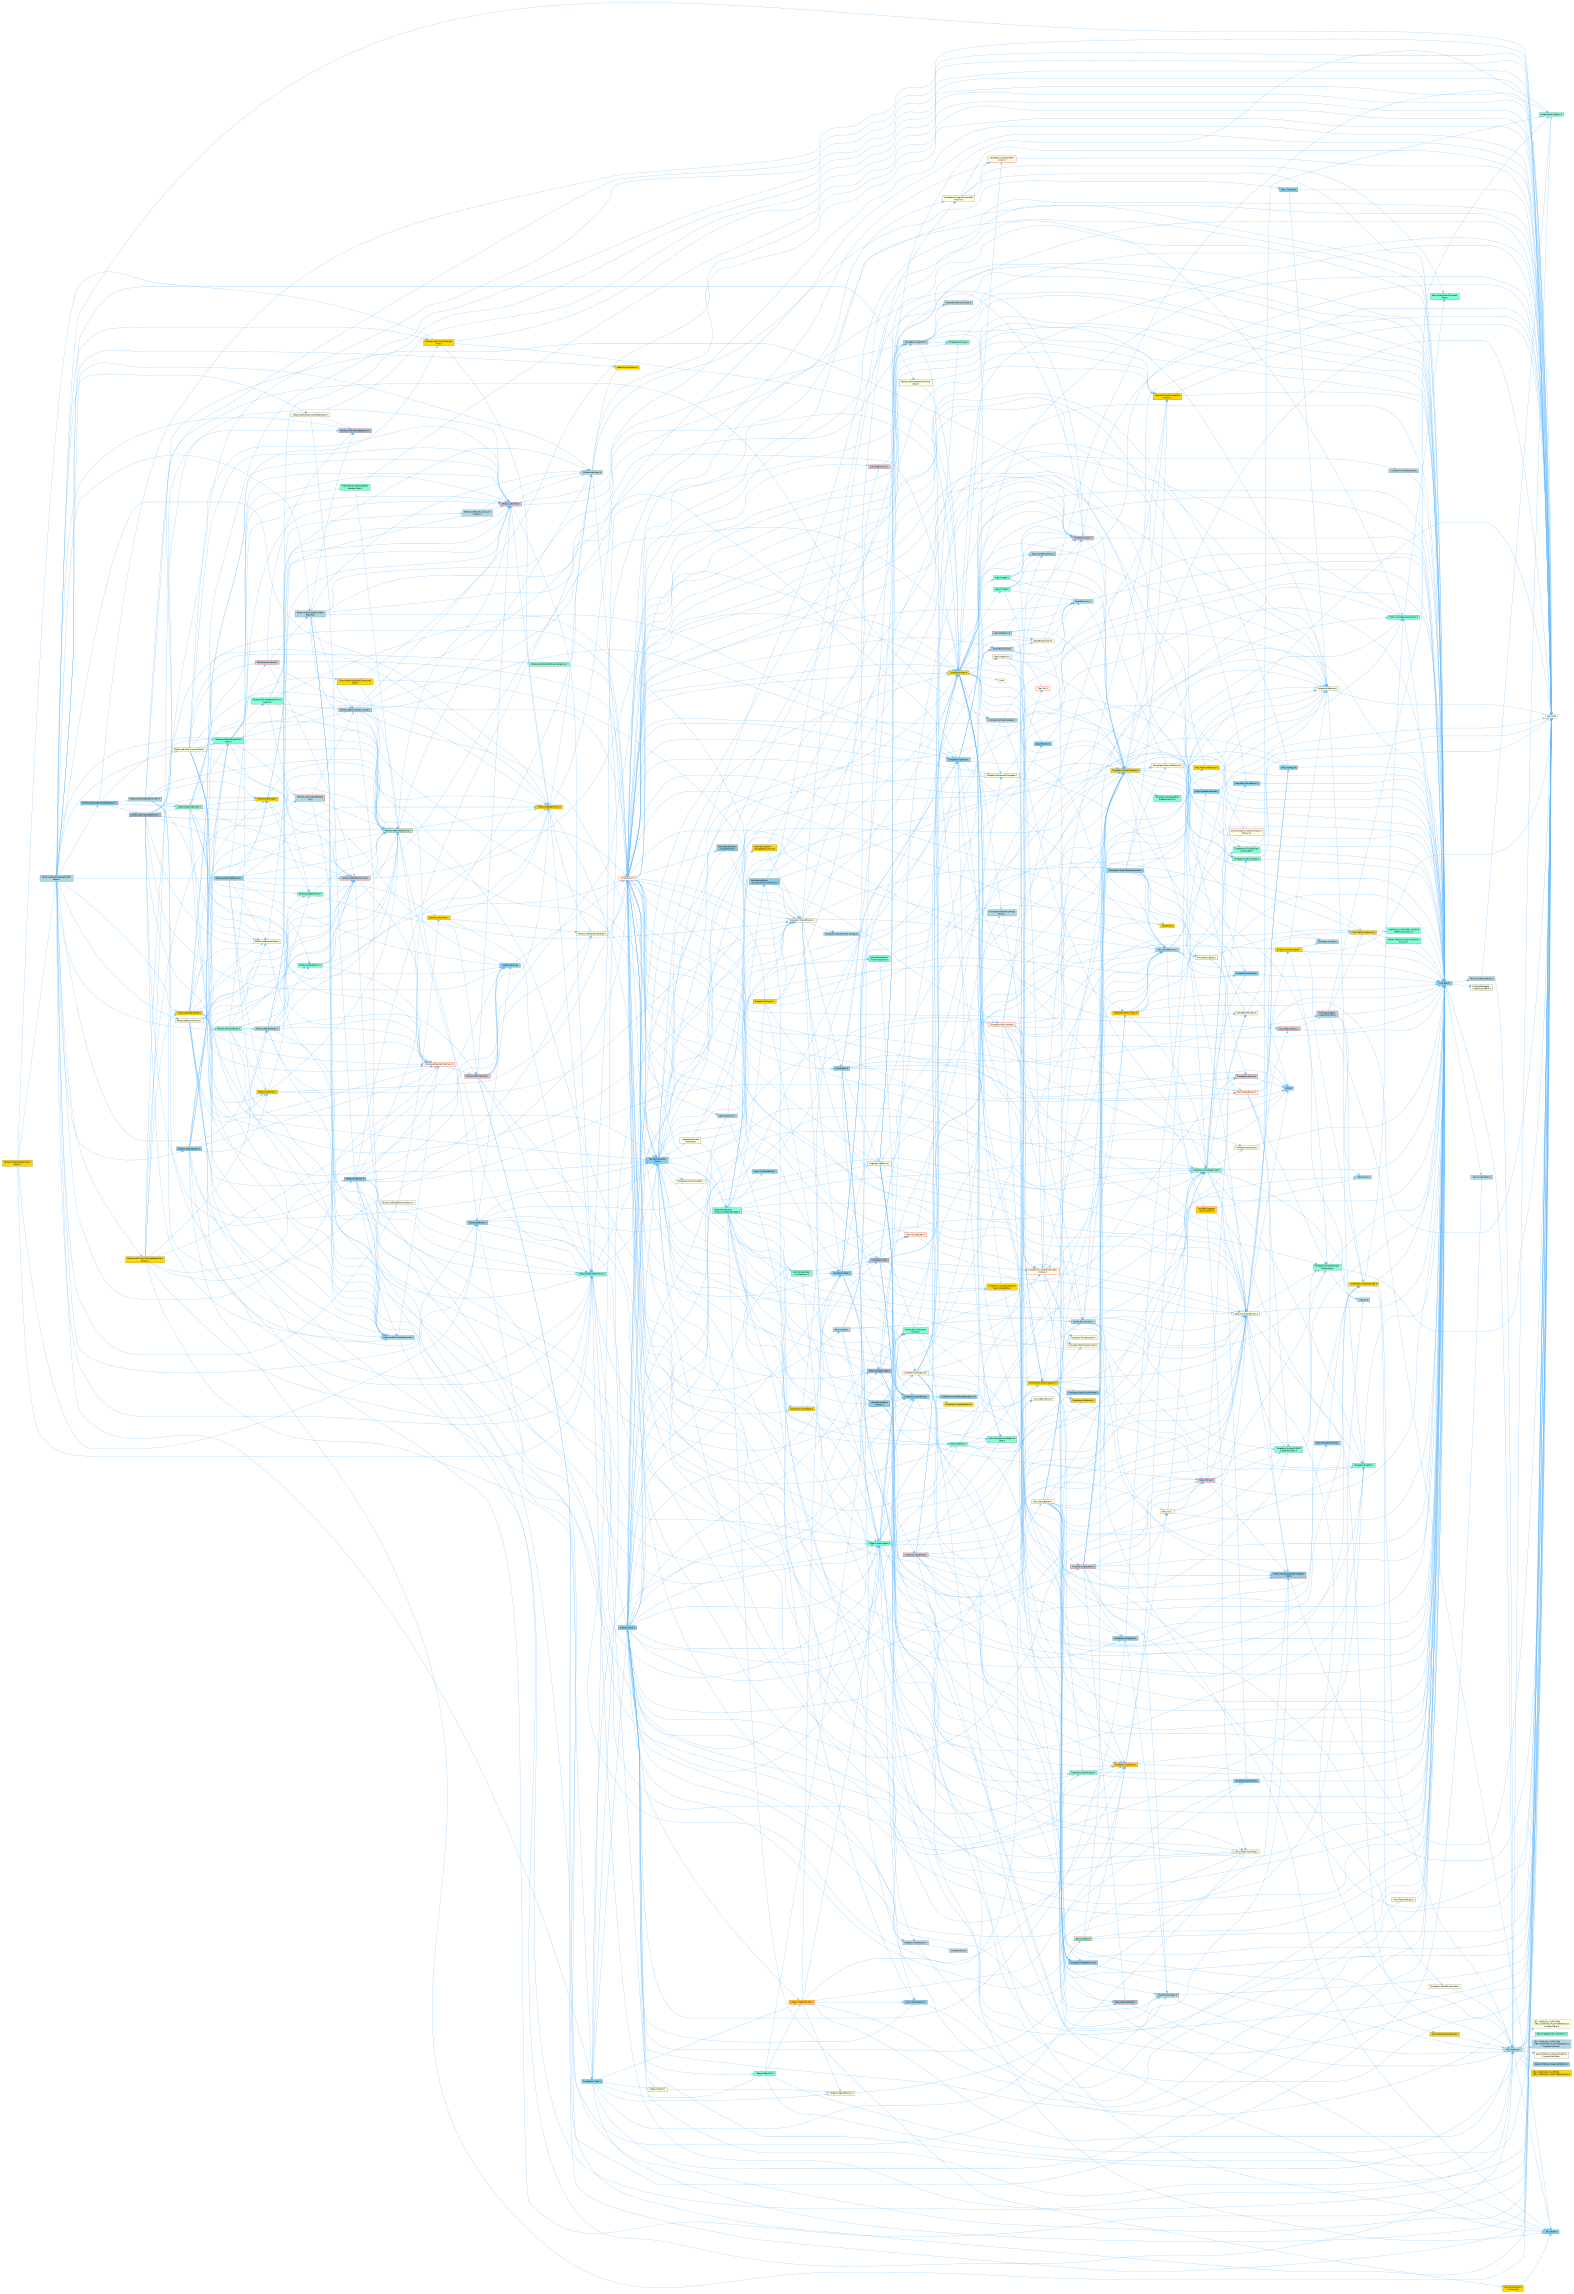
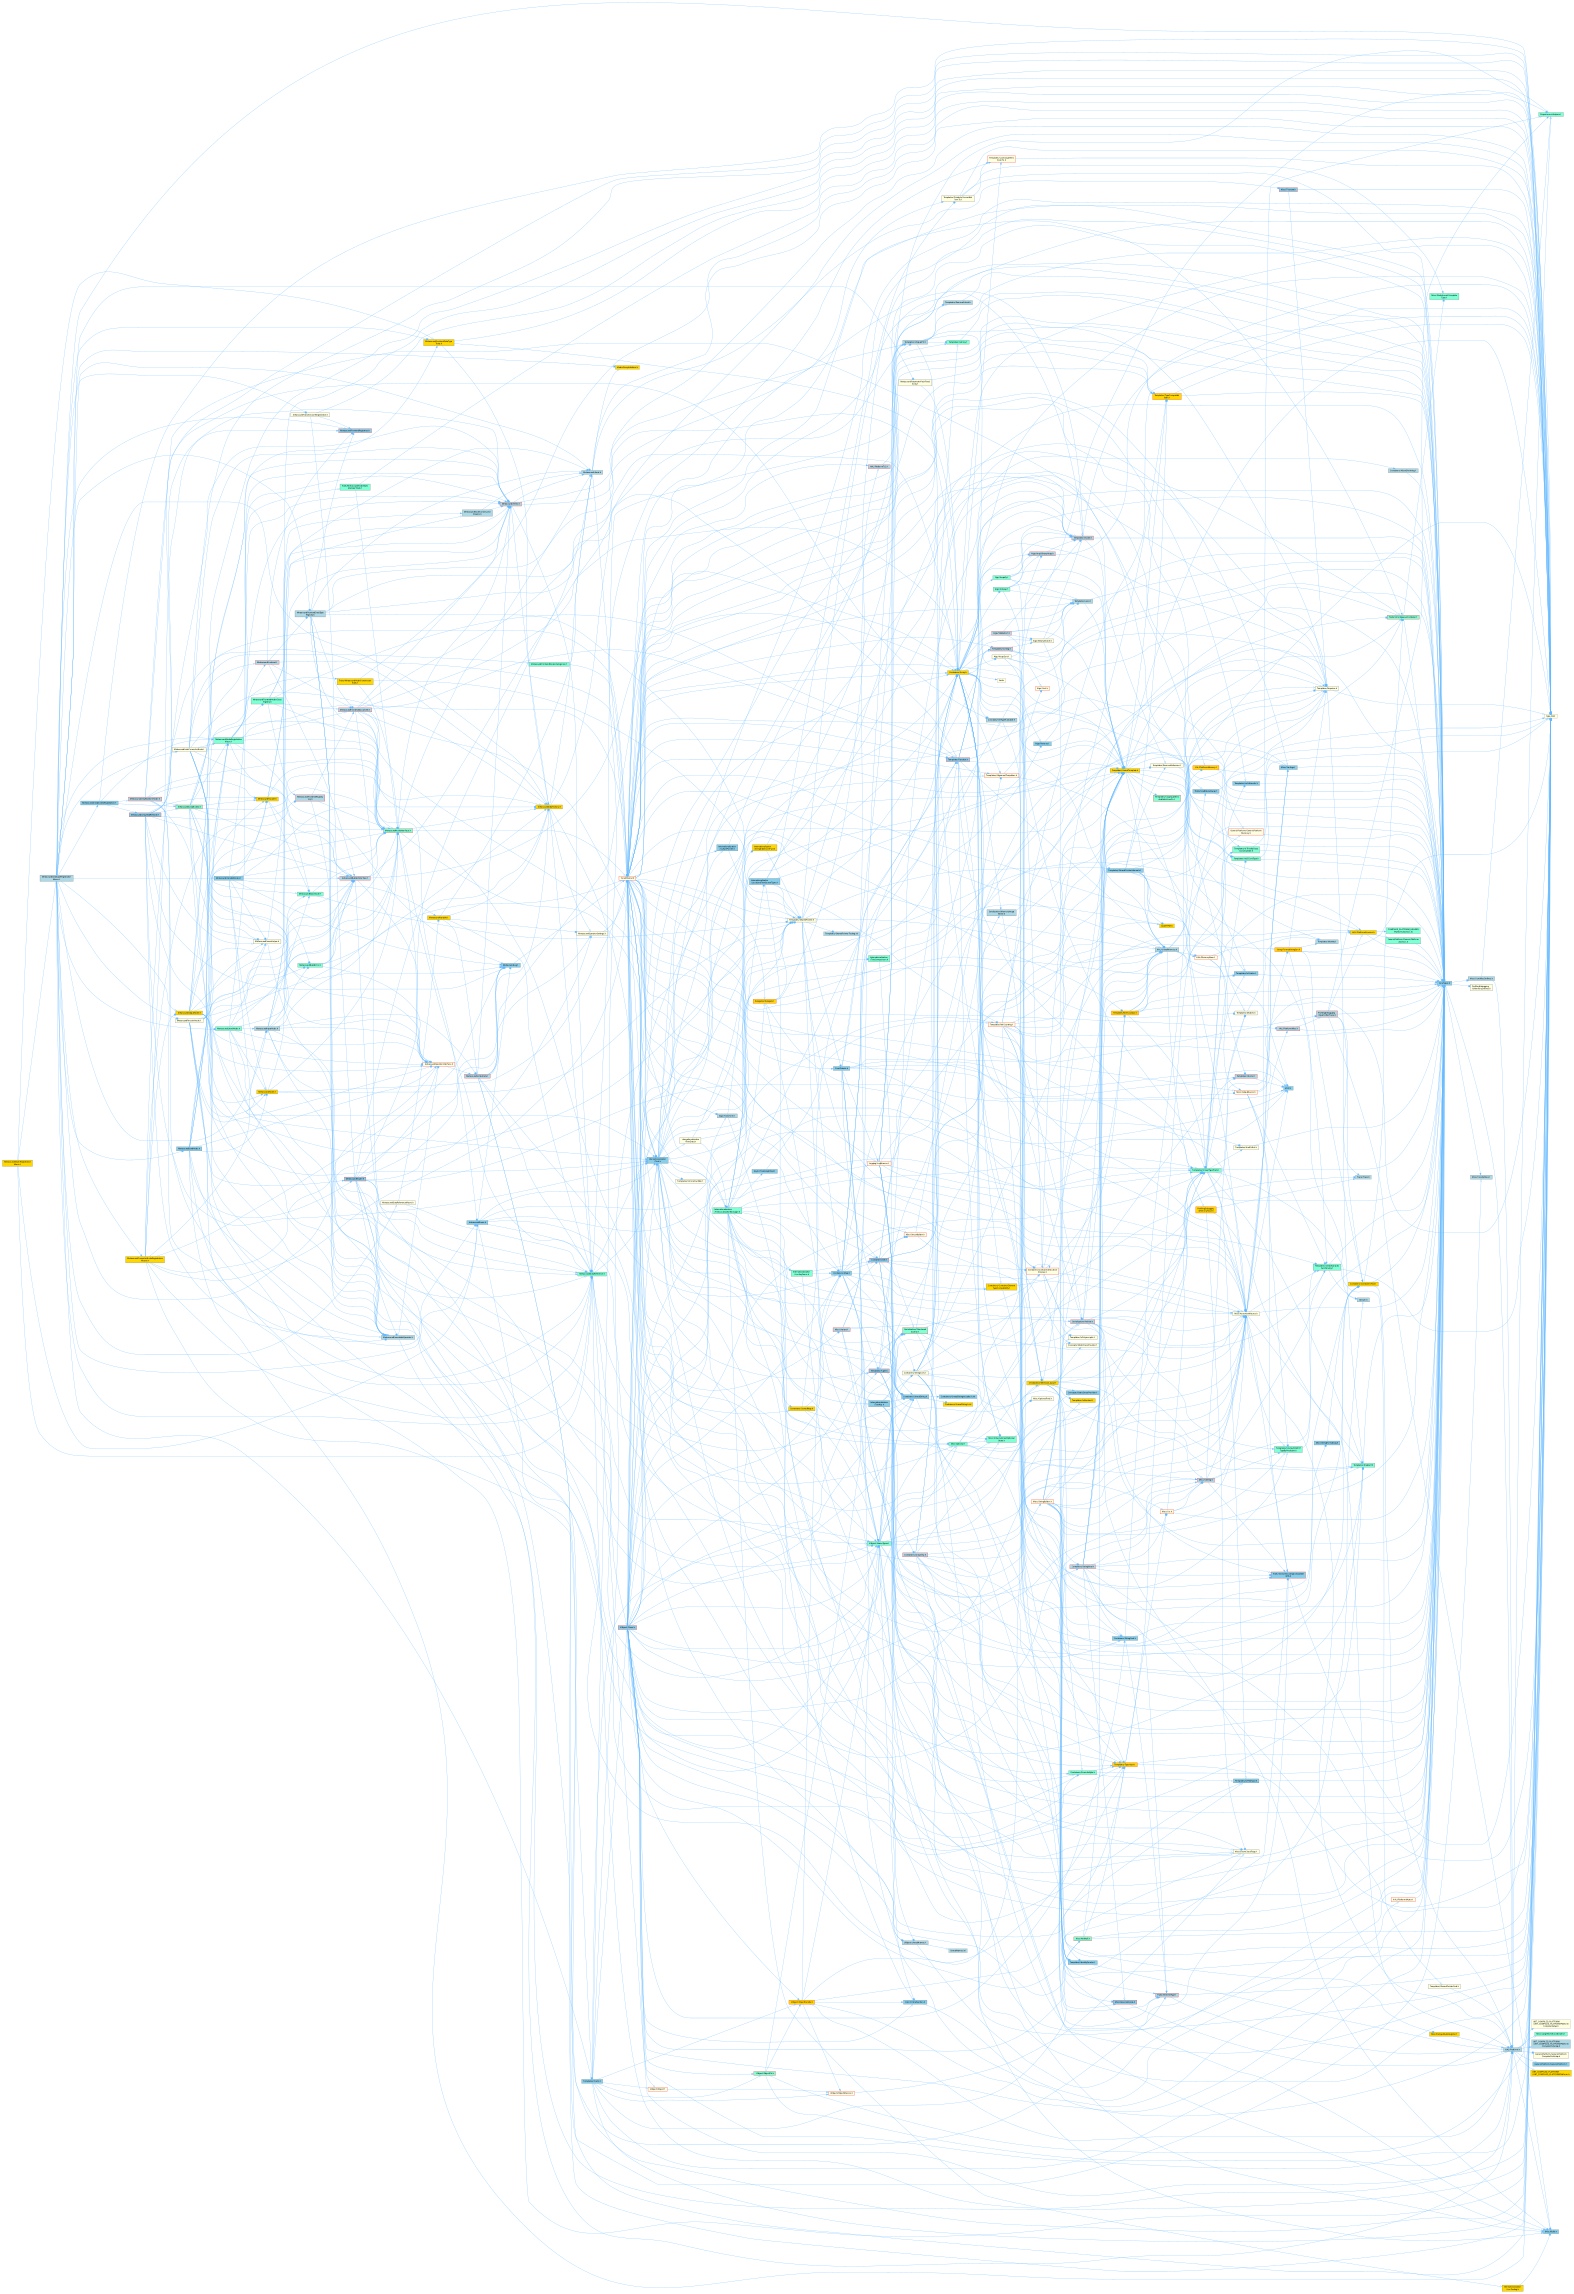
node "Templates/TypeCompatible Archive.h": label "Templates/TypeCompatible Archive.h" -> "Templates/TypeCompatible Bytes.h"
node "MemoryImage/Tuple.h": label "MemoryImage/Tuple.h" -> "Templates/Tuple.h"
